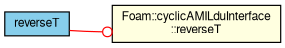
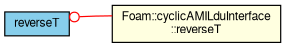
edge "reverseT" -> "Foam::cyclicAMILduInterface ::reverseT": reversed
